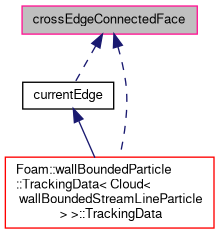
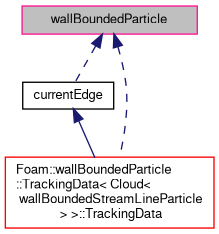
node "crossEdgeConnectedFace": label "crossEdgeConnectedFace" -> "wallBoundedParticle"
